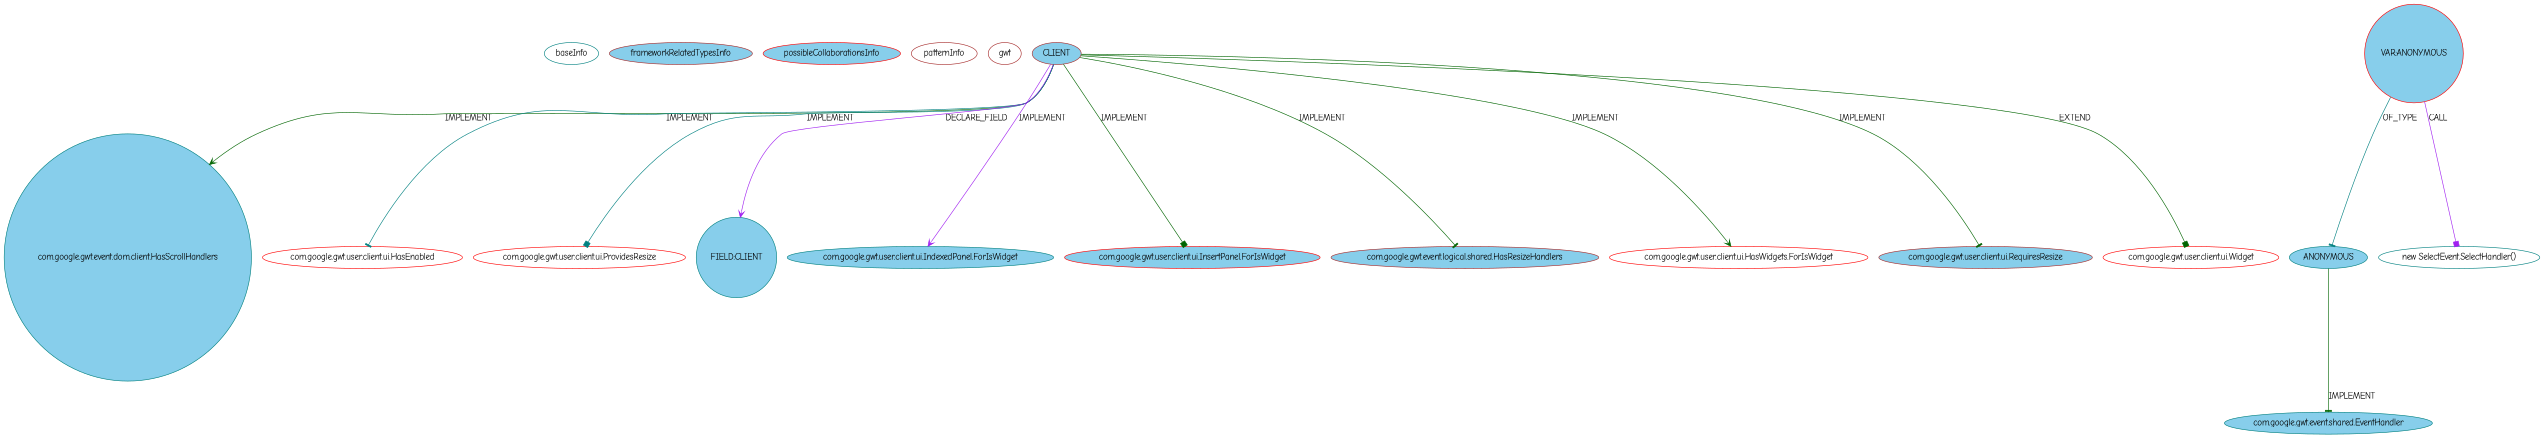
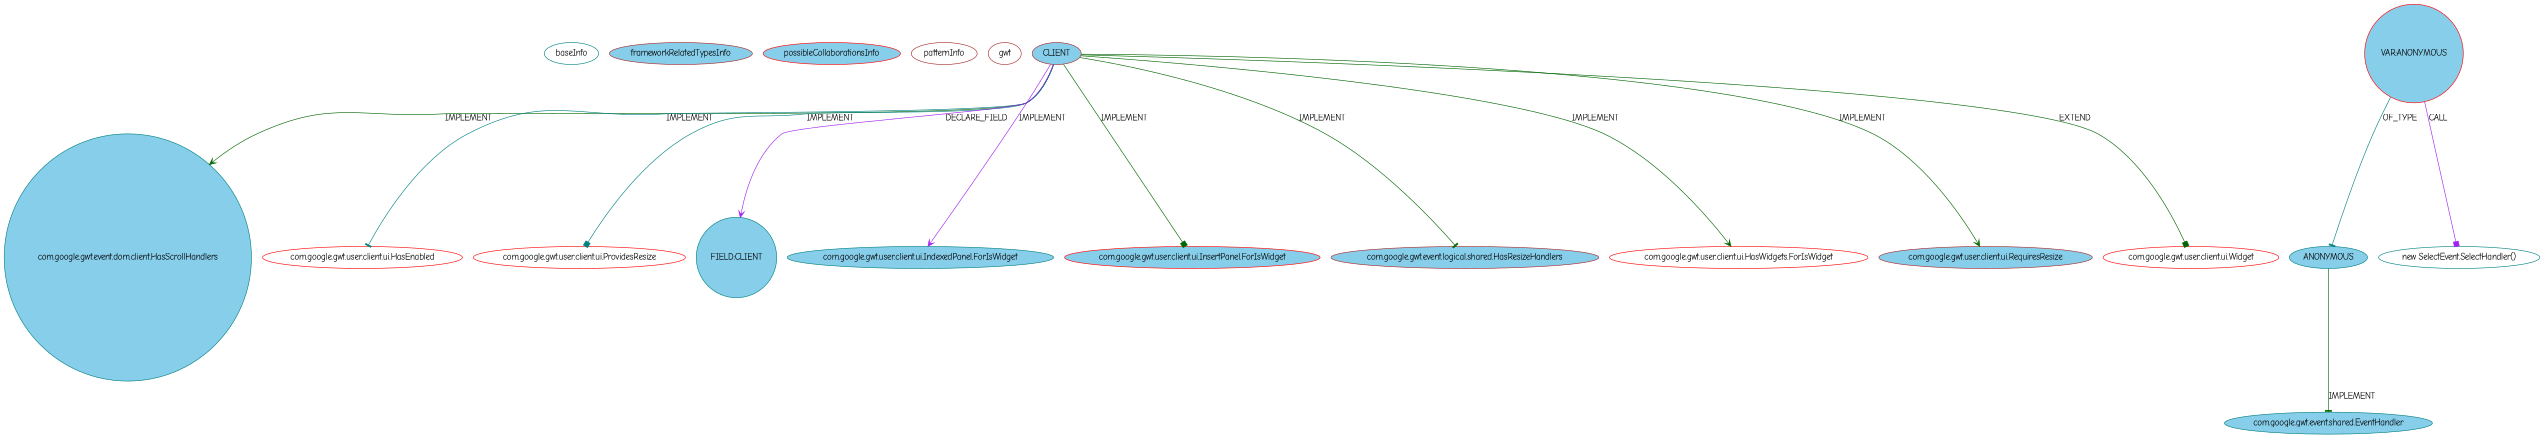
edge "CLIENT" -> "com.google.gwt.user.client.ui.RequiresResize": arrowhead tee -> vee
